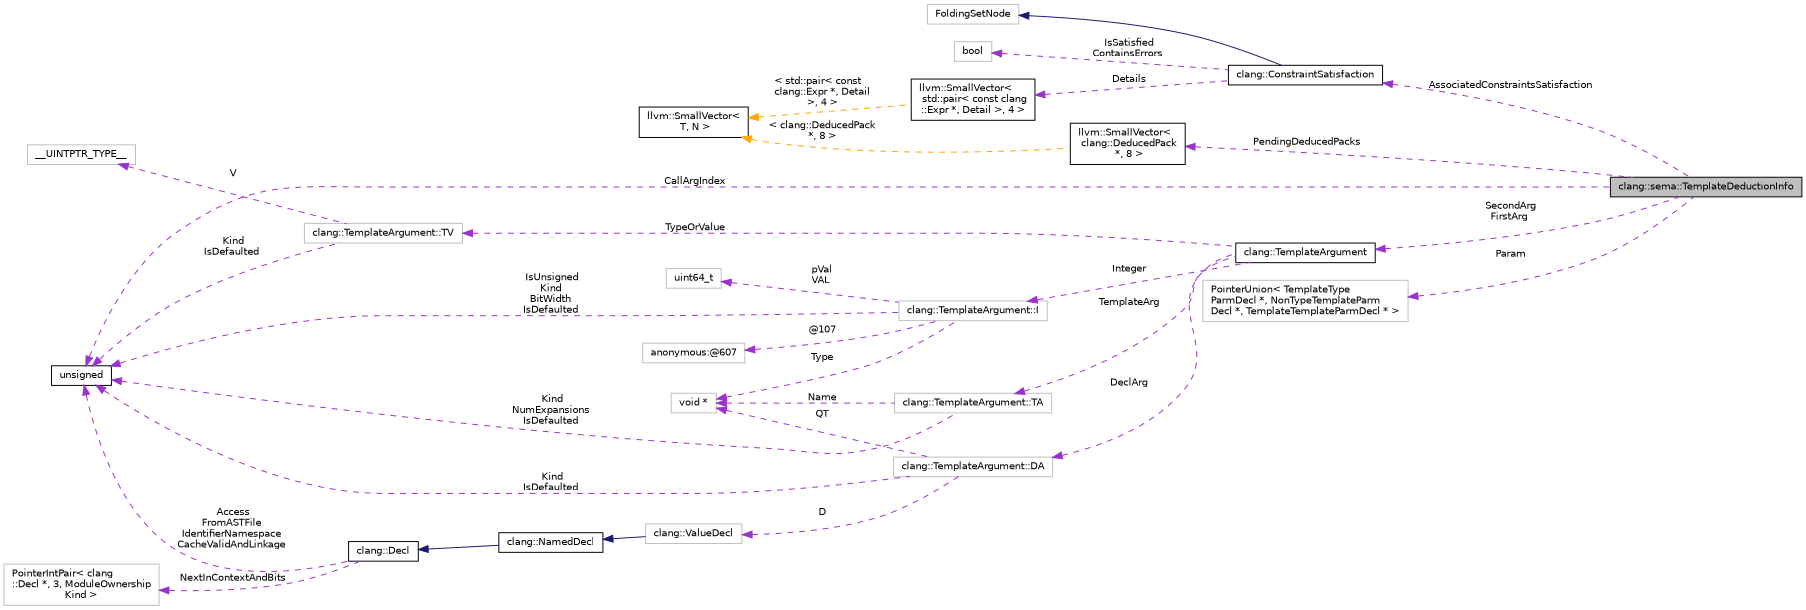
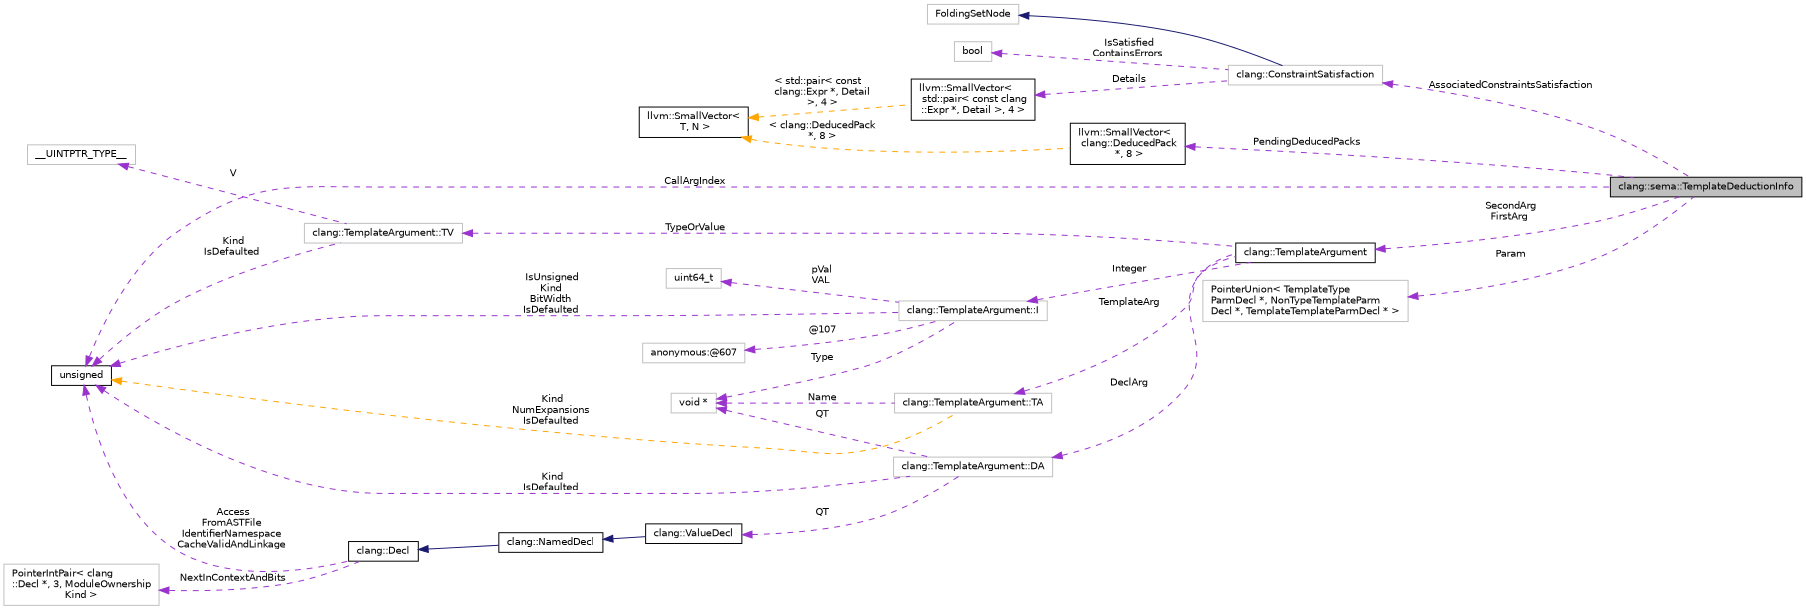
node "clang::ConstraintSatisfaction": color black -> grey75
edge "clang::TemplateArgument::TA" -> "unsigned": color darkorchid3 -> orange
edge "clang::TemplateArgument::DA" -> "clang::ValueDecl": label " D" -> " QT"
node "clang::ValueDecl": color grey75 -> black
